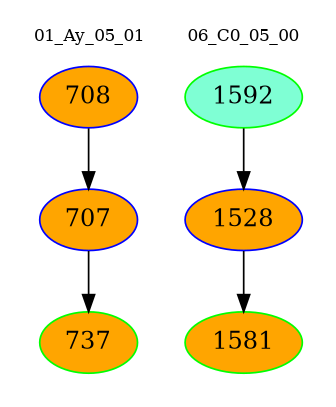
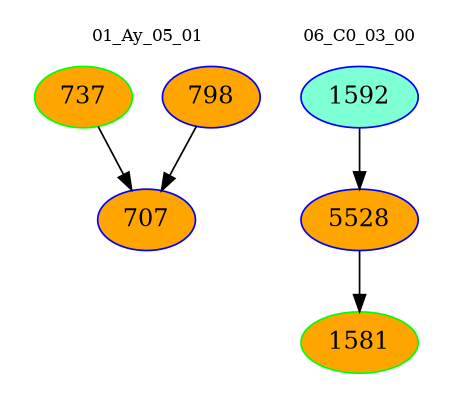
cluster "06_C0_05_00": label "06_C0_05_00" -> "06_C0_03_00"
node "708": label "708" -> "798"
node "1592": color green -> blue
node "1528": label "1528" -> "5528"
edge "707" -> "737": reversed
